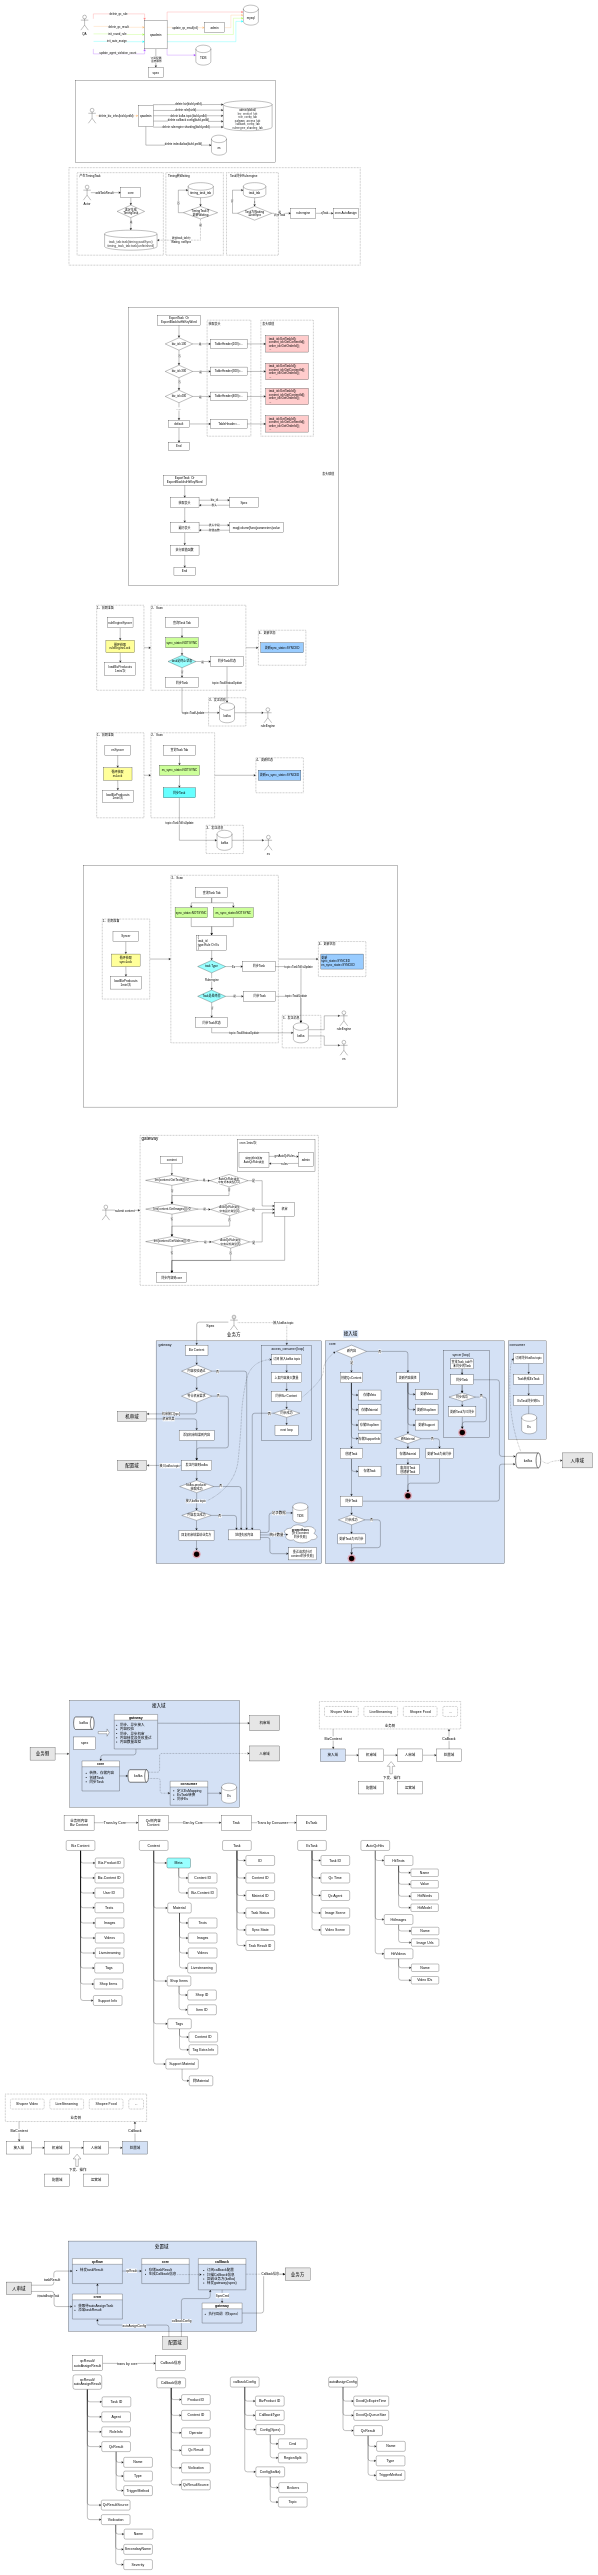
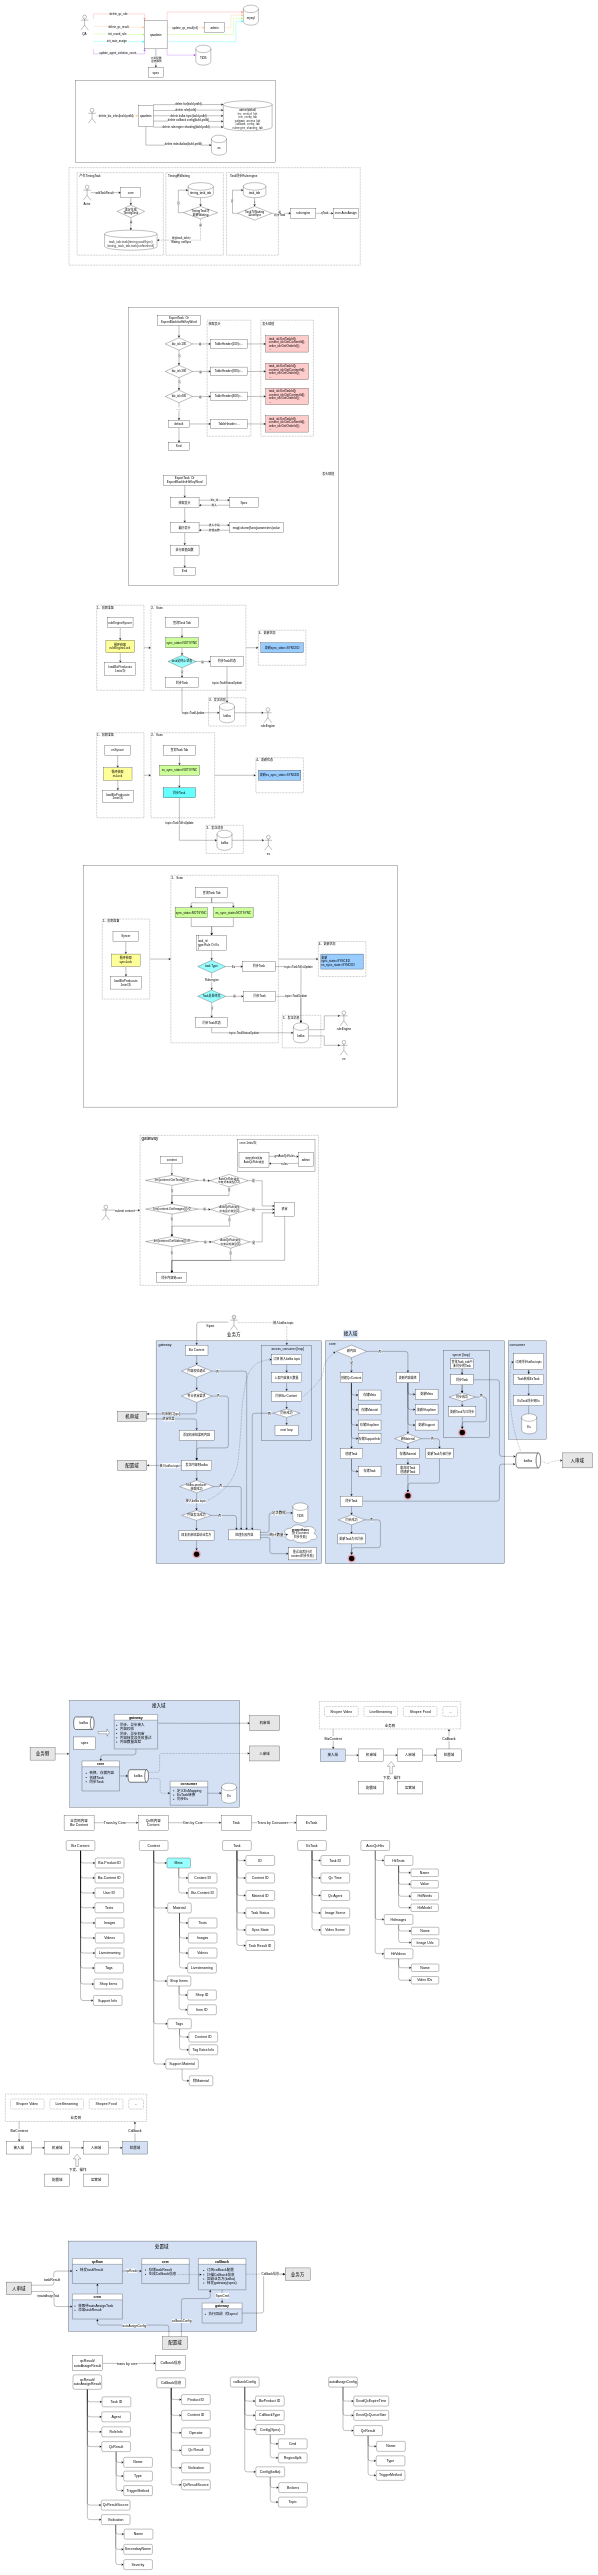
node "订阅同步kafka topic": size 30x10 -> 30x16
